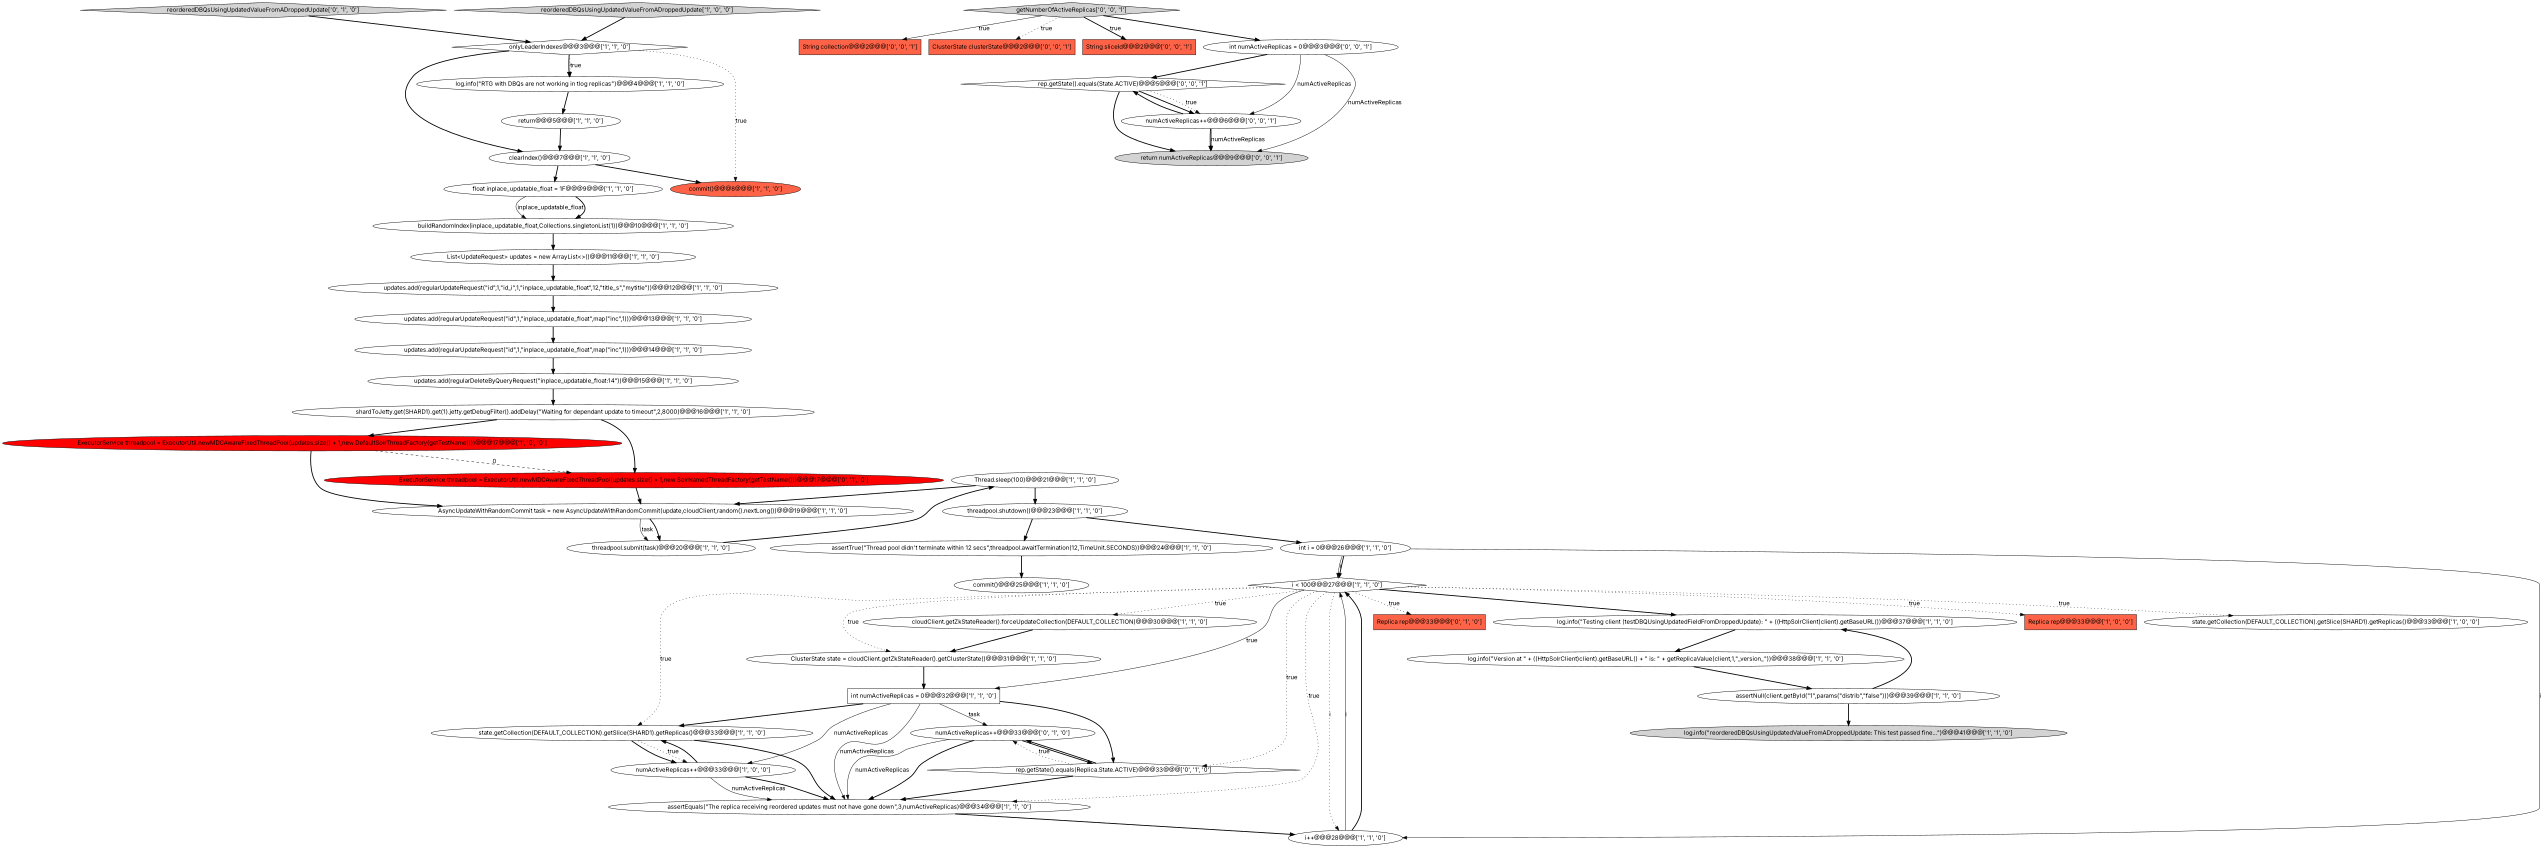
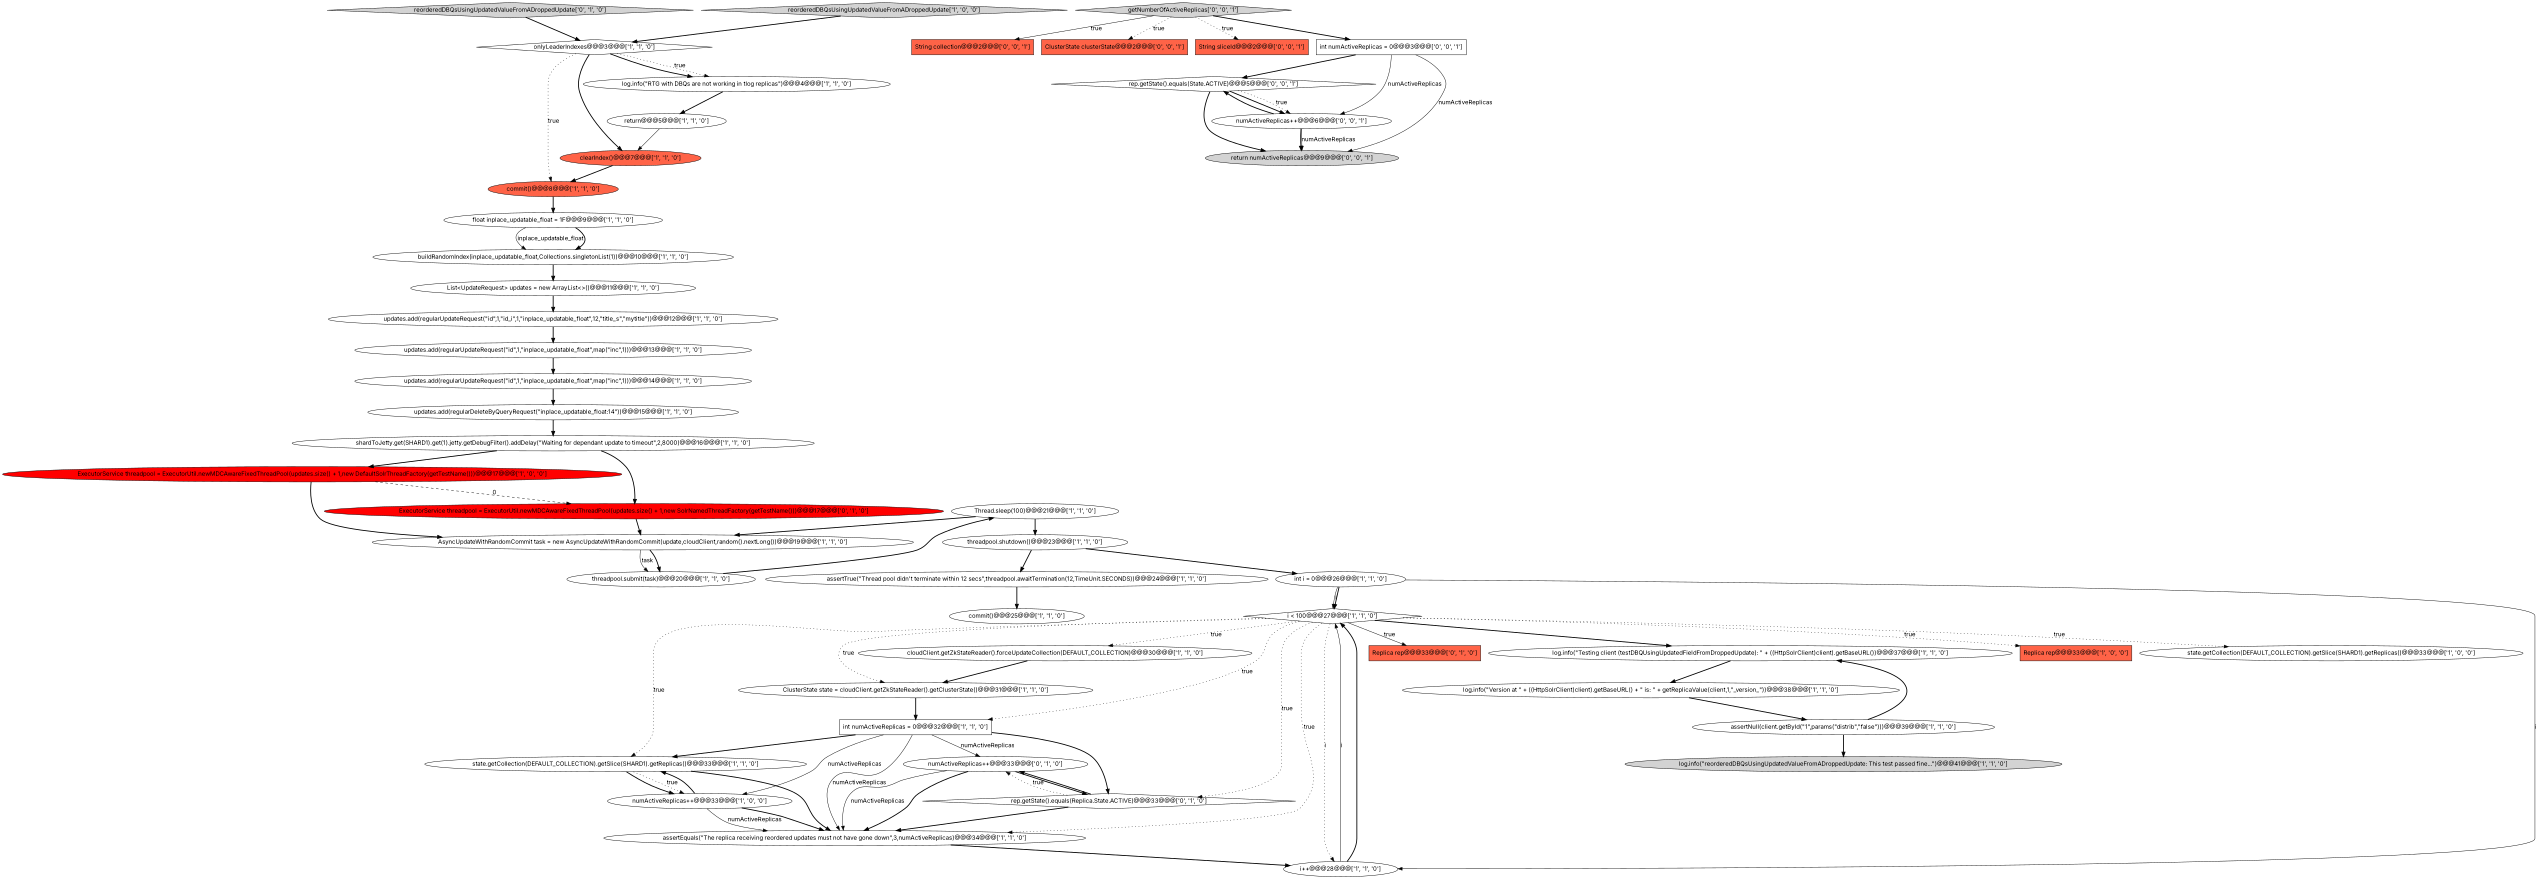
edge "getNumberOfActiveReplicas['0', '0', '1']" -> "String sliceId@@@2@@@['0', '0', '1']": style bold -> dotted
node "int numActiveReplicas = 0@@@3@@@['0', '0', '1']": shape ellipse -> box
edge "return@@@5@@@['1', '1', '0']" -> "clearIndex()@@@7@@@['1', '1', '0']": style bold -> solid
node "clearIndex()@@@7@@@['1', '1', '0']": fillcolor white -> tomato
edge "clearIndex()@@@7@@@['1', '1', '0']" -> "float inplace_updatable_float = 1F@@@9@@@['1', '1', '0']": now "commit()@@@8@@@['1', '1', '0']" -> "float inplace_updatable_float = 1F@@@9@@@['1', '1', '0']"
edge "i < 100@@@27@@@['1', '1', '0']" -> "Replica rep@@@33@@@['0', '1', '0']": style dotted -> solid
edge "i < 100@@@27@@@['1', '1', '0']" -> "int numActiveReplicas = 0@@@32@@@['1', '1', '0']": style solid -> dotted
edge "int numActiveReplicas = 0@@@32@@@['1', '1', '0']" -> "numActiveReplicas++@@@33@@@['0', '1', '0']": label "task" -> "numActiveReplicas"
